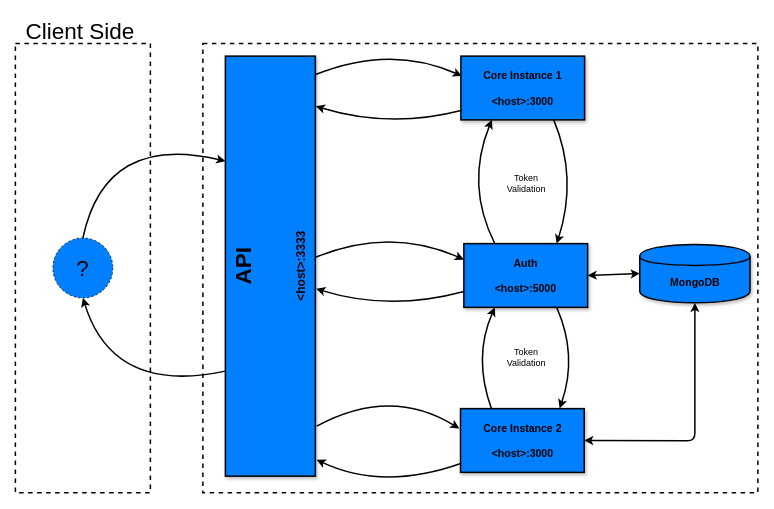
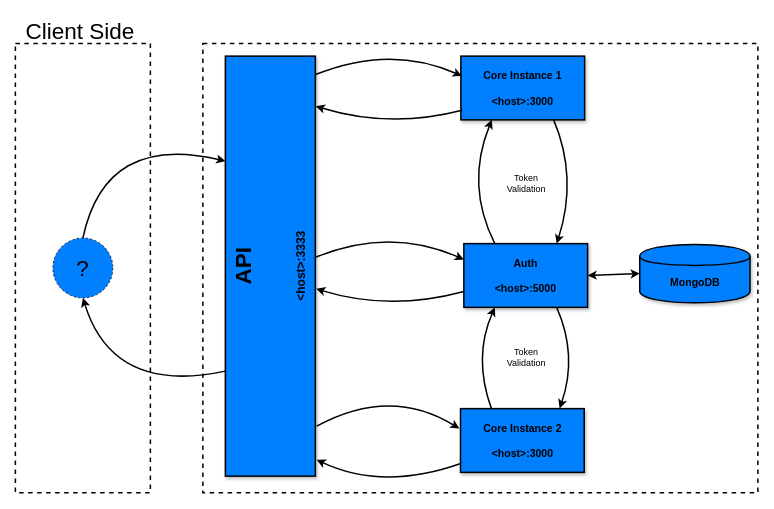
edge "MongoDB" -- "Core Instance 2 <host>:3000": removed
